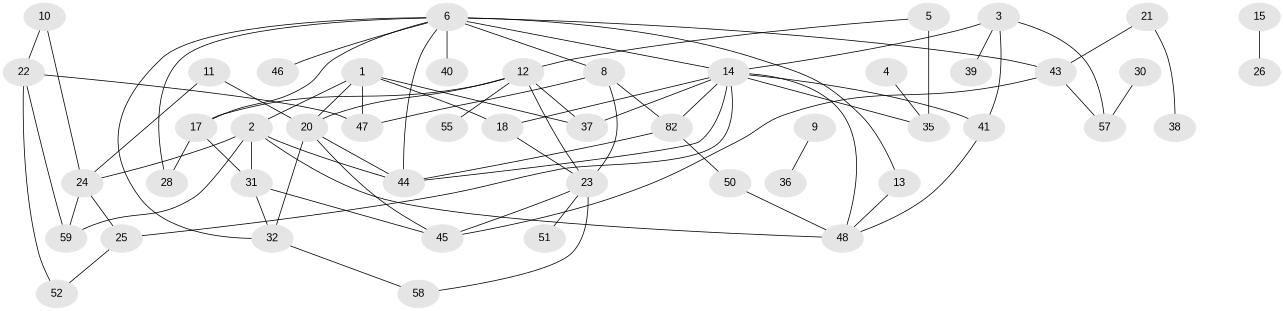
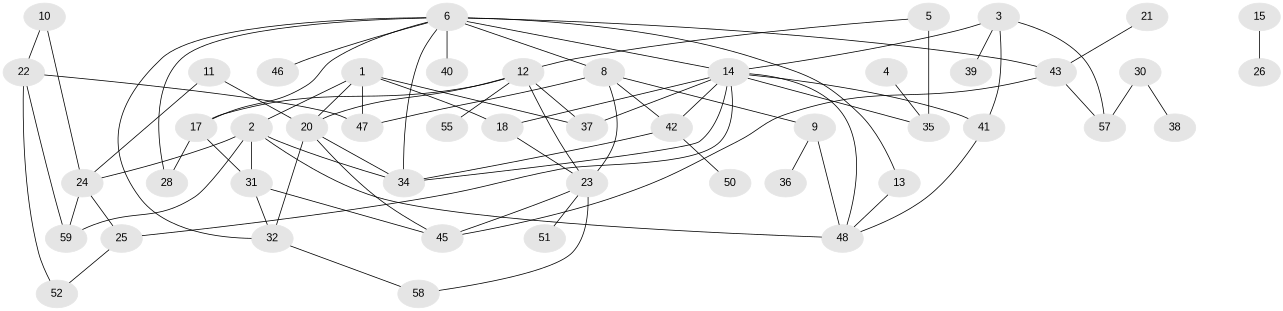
edge "21" -- "38": now "30" -- "38"
edge "8" -- "9": added
node "82": label "82" -> "42"
node "44": label "44" -> "34"
edge "50" -- "48": now "9" -- "48"
